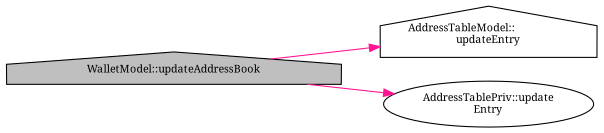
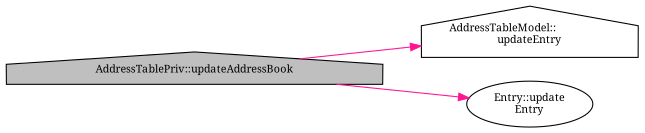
node "WalletModel::updateAddressBook": label "WalletModel::updateAddressBook" -> "AddressTablePriv::updateAddressBook"
node "AddressTablePriv::update Entry": label "AddressTablePriv::update Entry" -> "Entry::update Entry"
